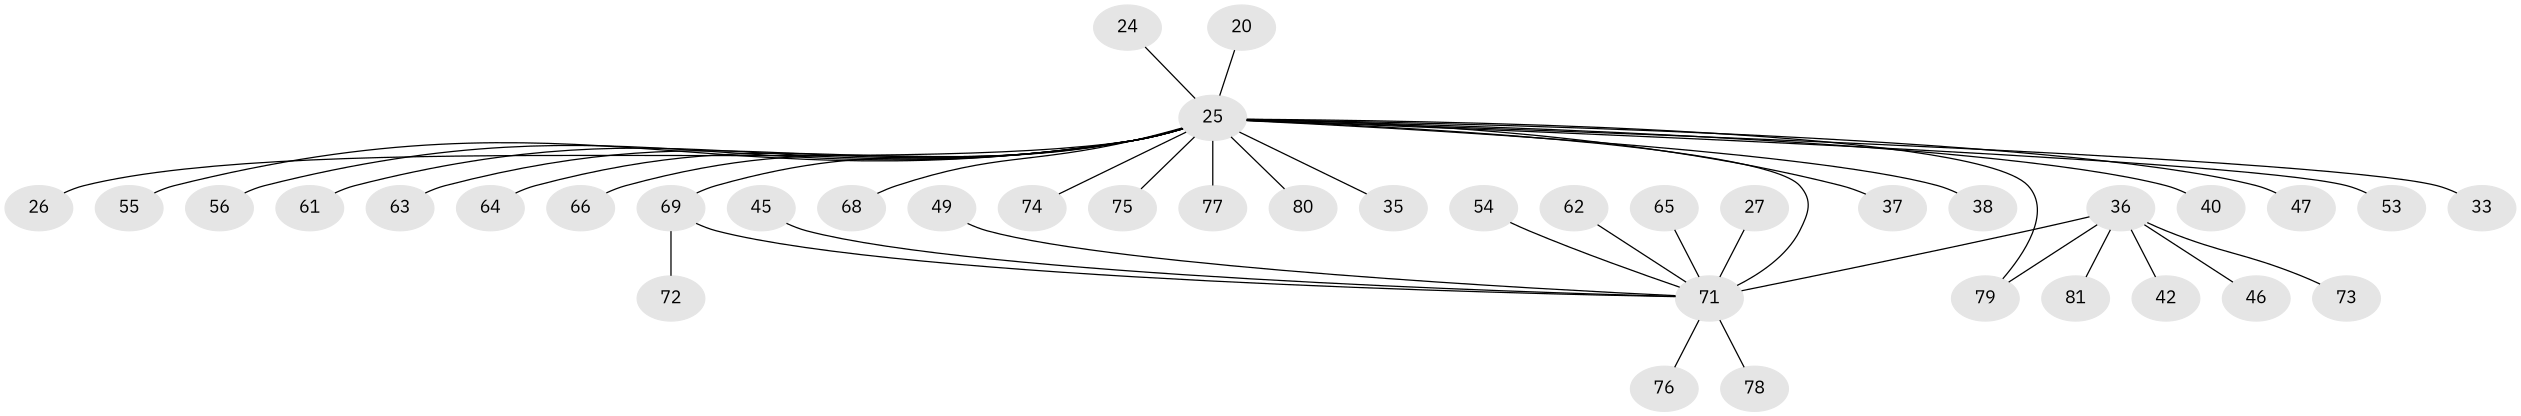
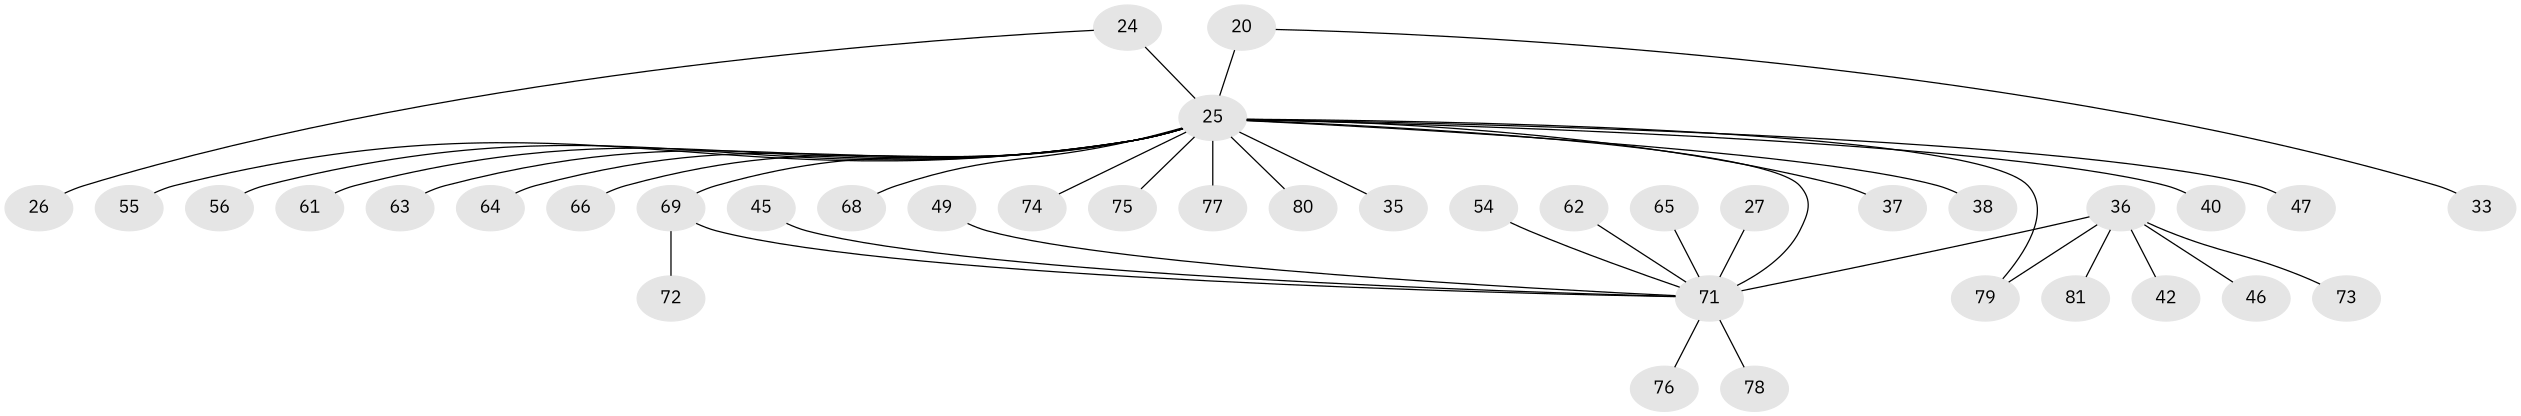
edge "25" -- "33": now "20" -- "33"
edge "25" -- "26": now "24" -- "26"
node "53": removed
